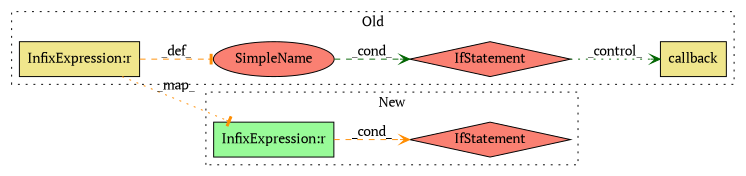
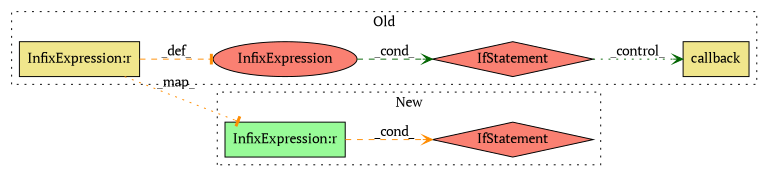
node "SimpleName": label "SimpleName" -> "InfixExpression"
